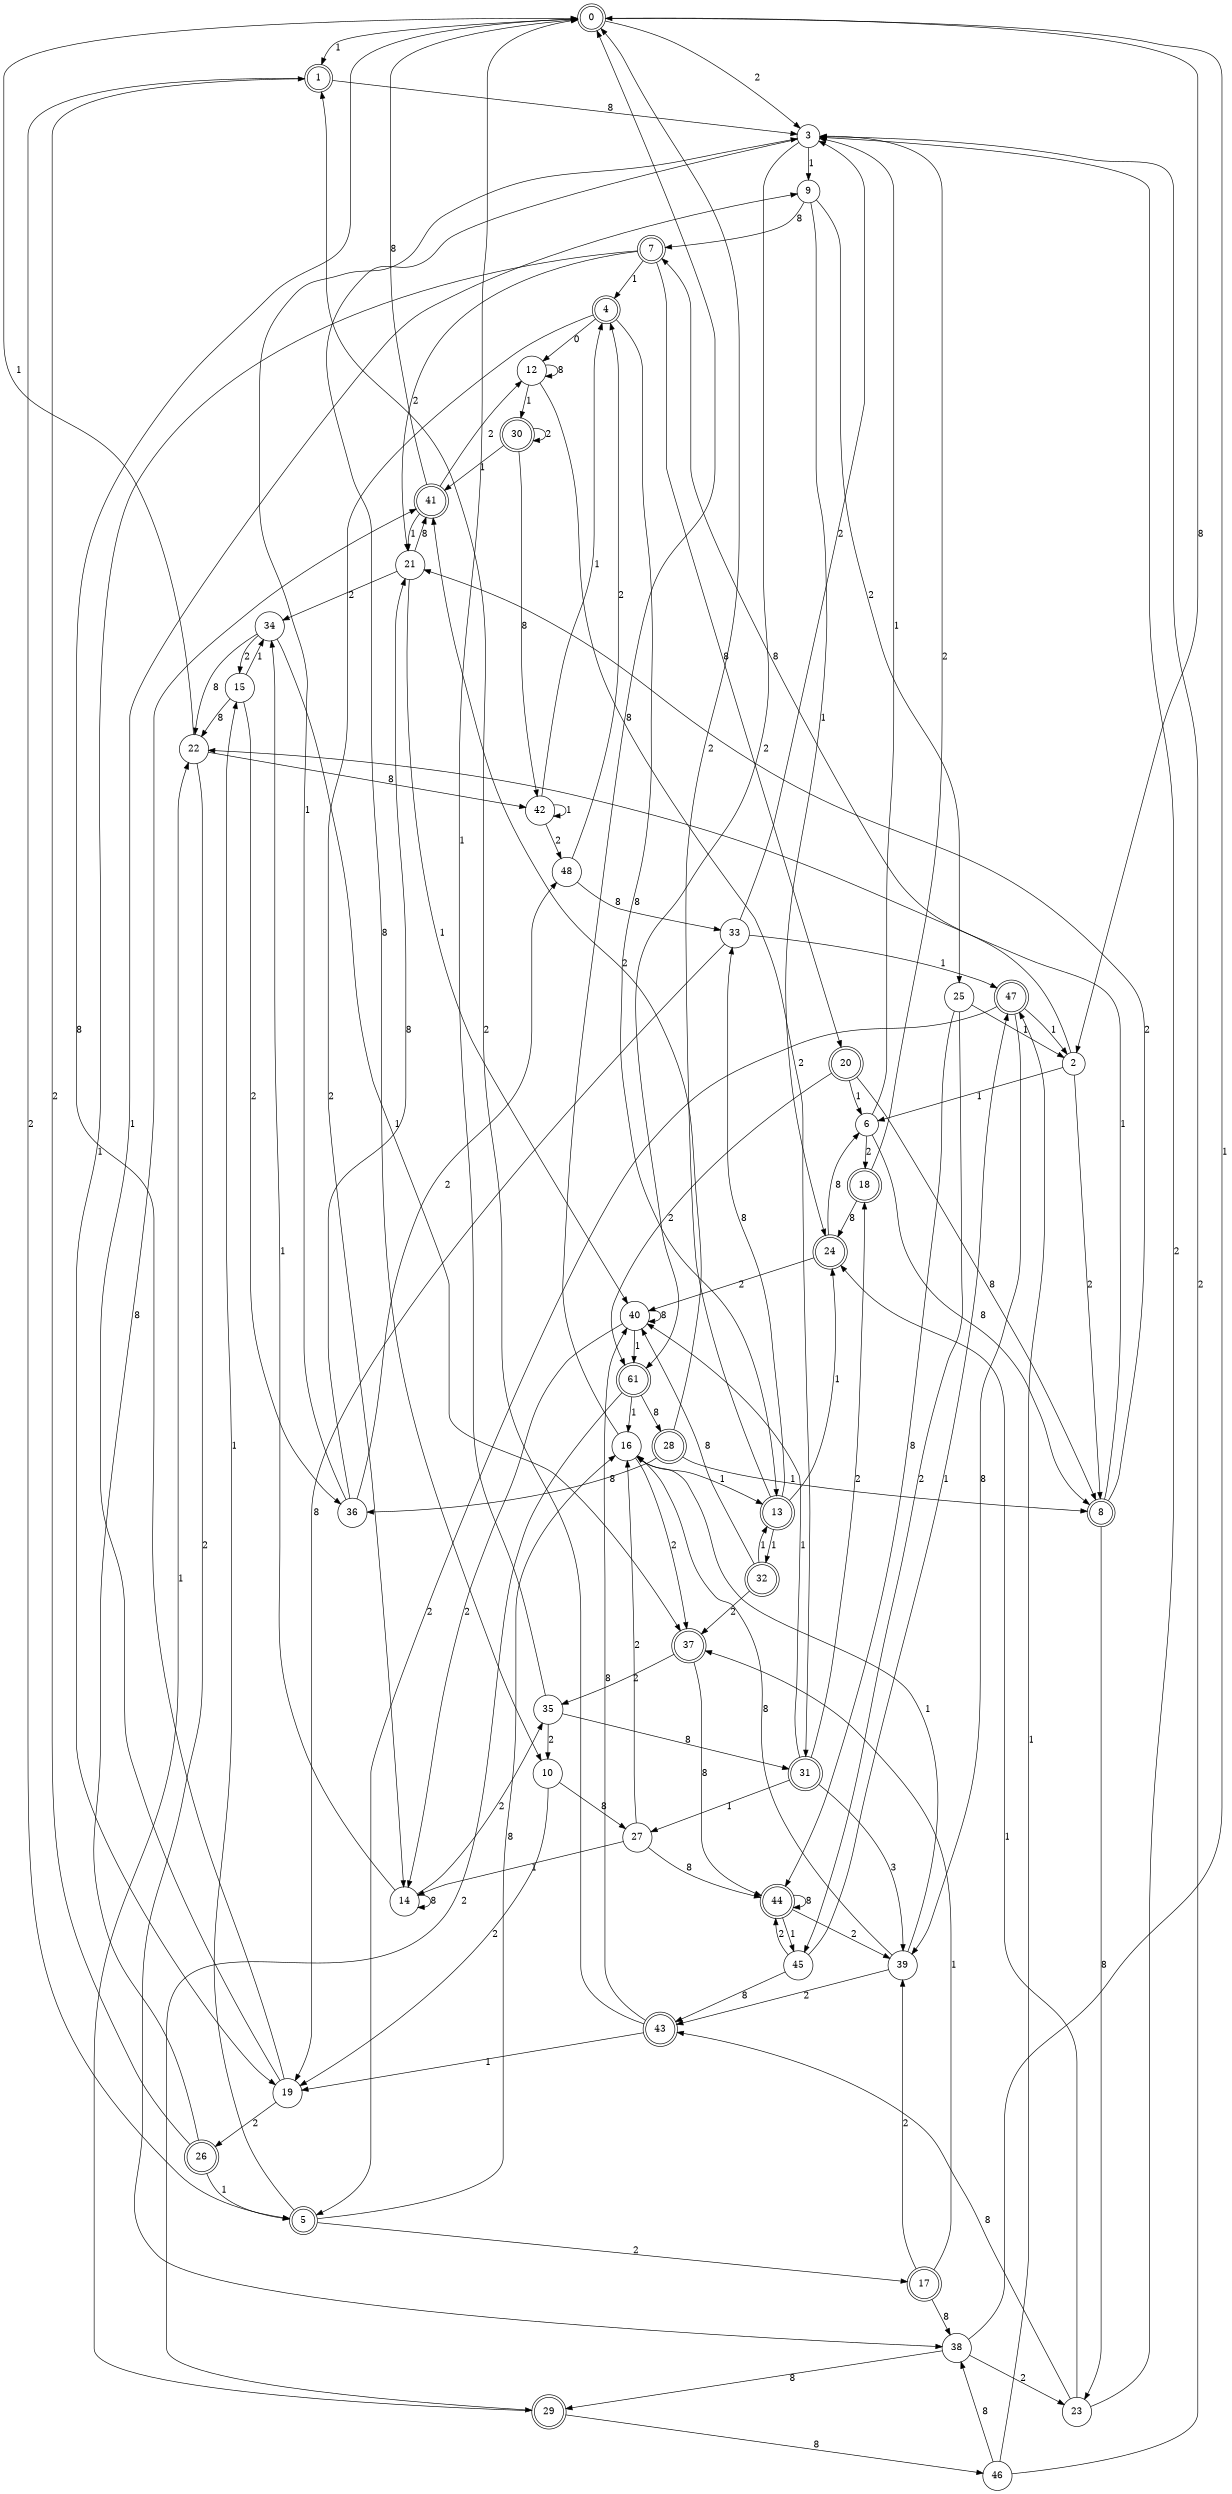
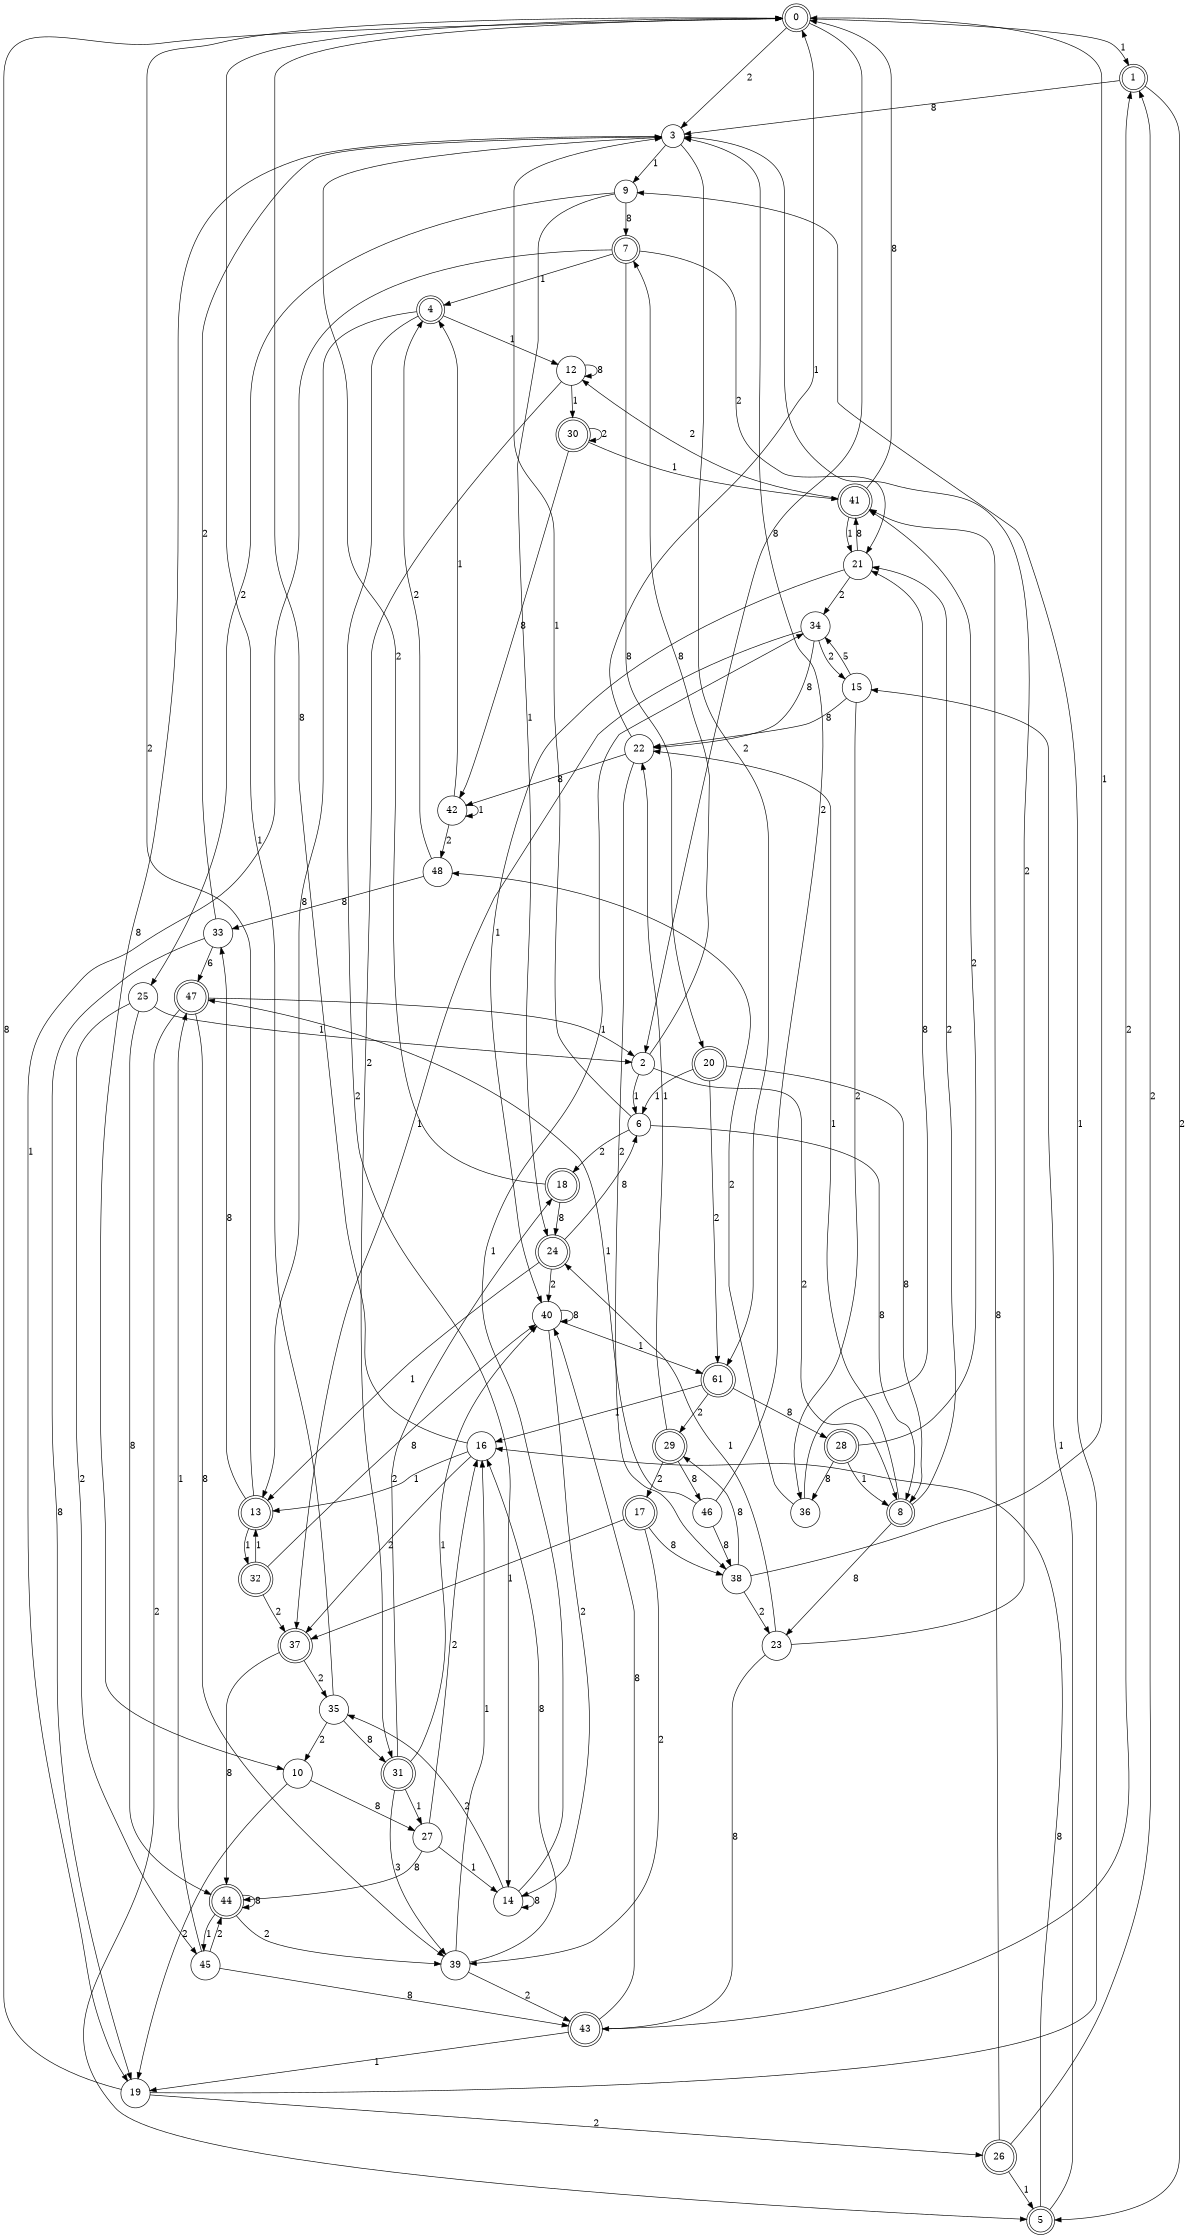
edge "4" -> "12": label "0" -> "1"
edge "36" -> "3": removed, label "1"
edge "15" -> "34": label "1" -> "5"
edge "33" -> "47": label "1" -> "6"
edge "13" -> "24": reversed
edge "5" -> "17": now "29" -> "17"
